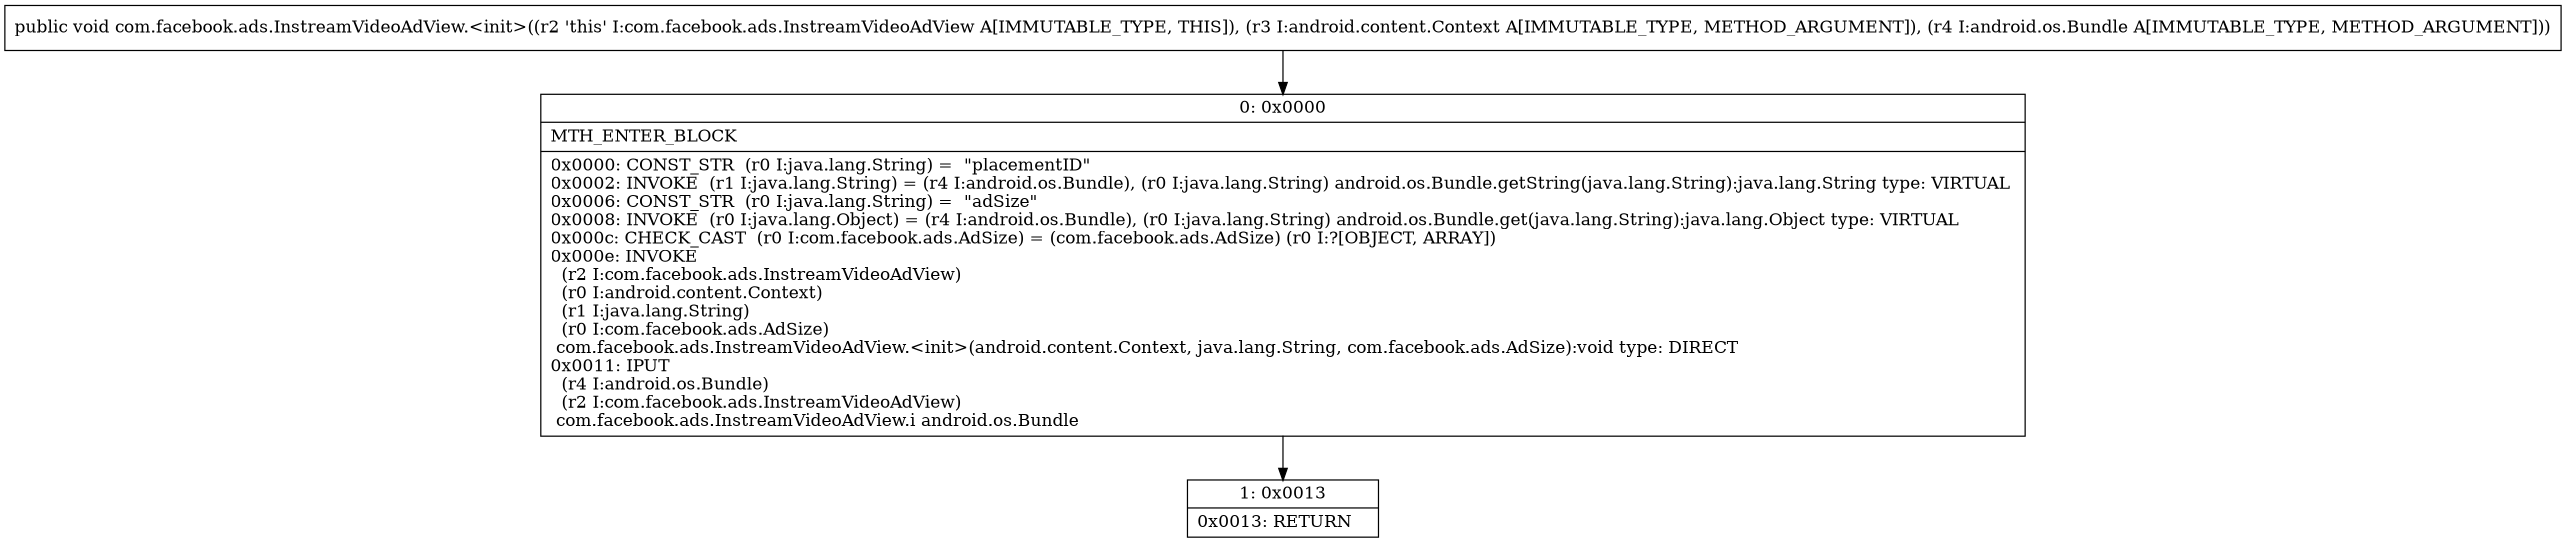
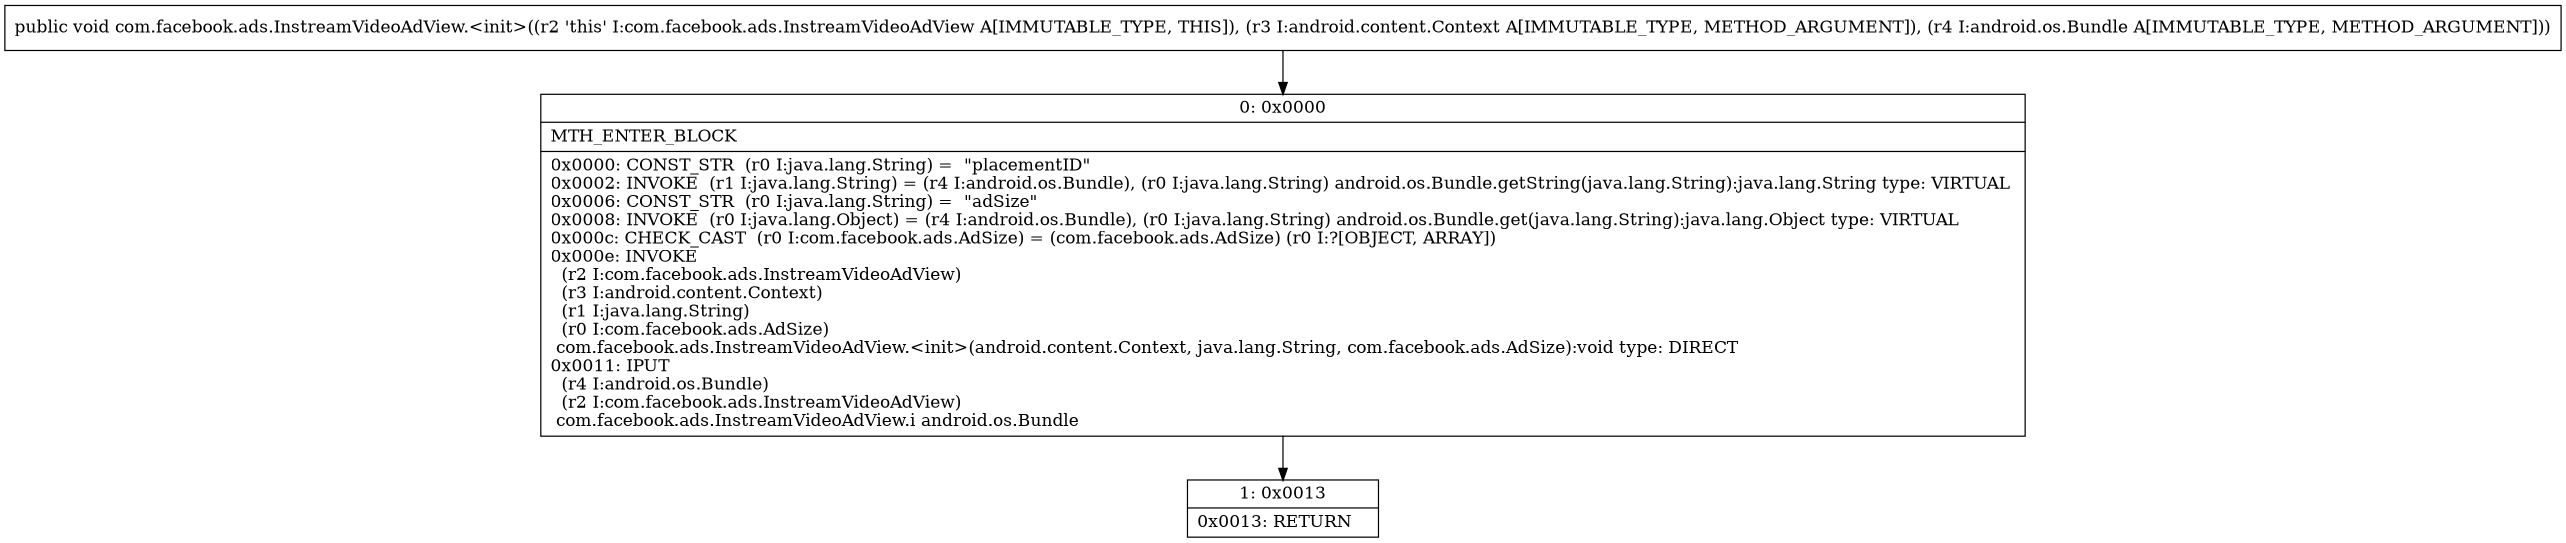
node "0: 0x0000": text "(r0 I:android.content.Context)" -> "(r3 I:android.content.Context)"
